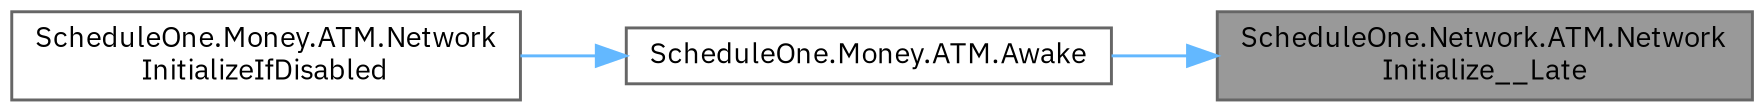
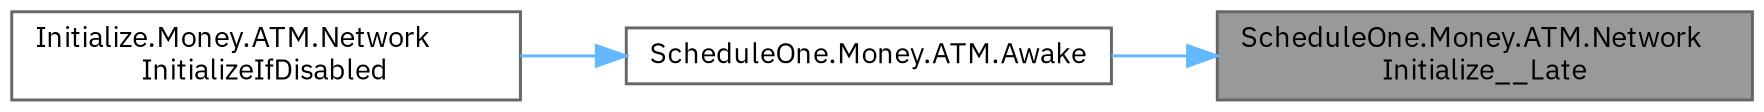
node "ScheduleOne.Money.ATM.Network InitializeIfDisabled": label "ScheduleOne.Money.ATM.Network InitializeIfDisabled" -> "Initialize.Money.ATM.Network InitializeIfDisabled"
node "ScheduleOne.Network.ATM.Network Initialize__Late": label "ScheduleOne.Network.ATM.Network Initialize__Late" -> "ScheduleOne.Money.ATM.Network Initialize__Late"
